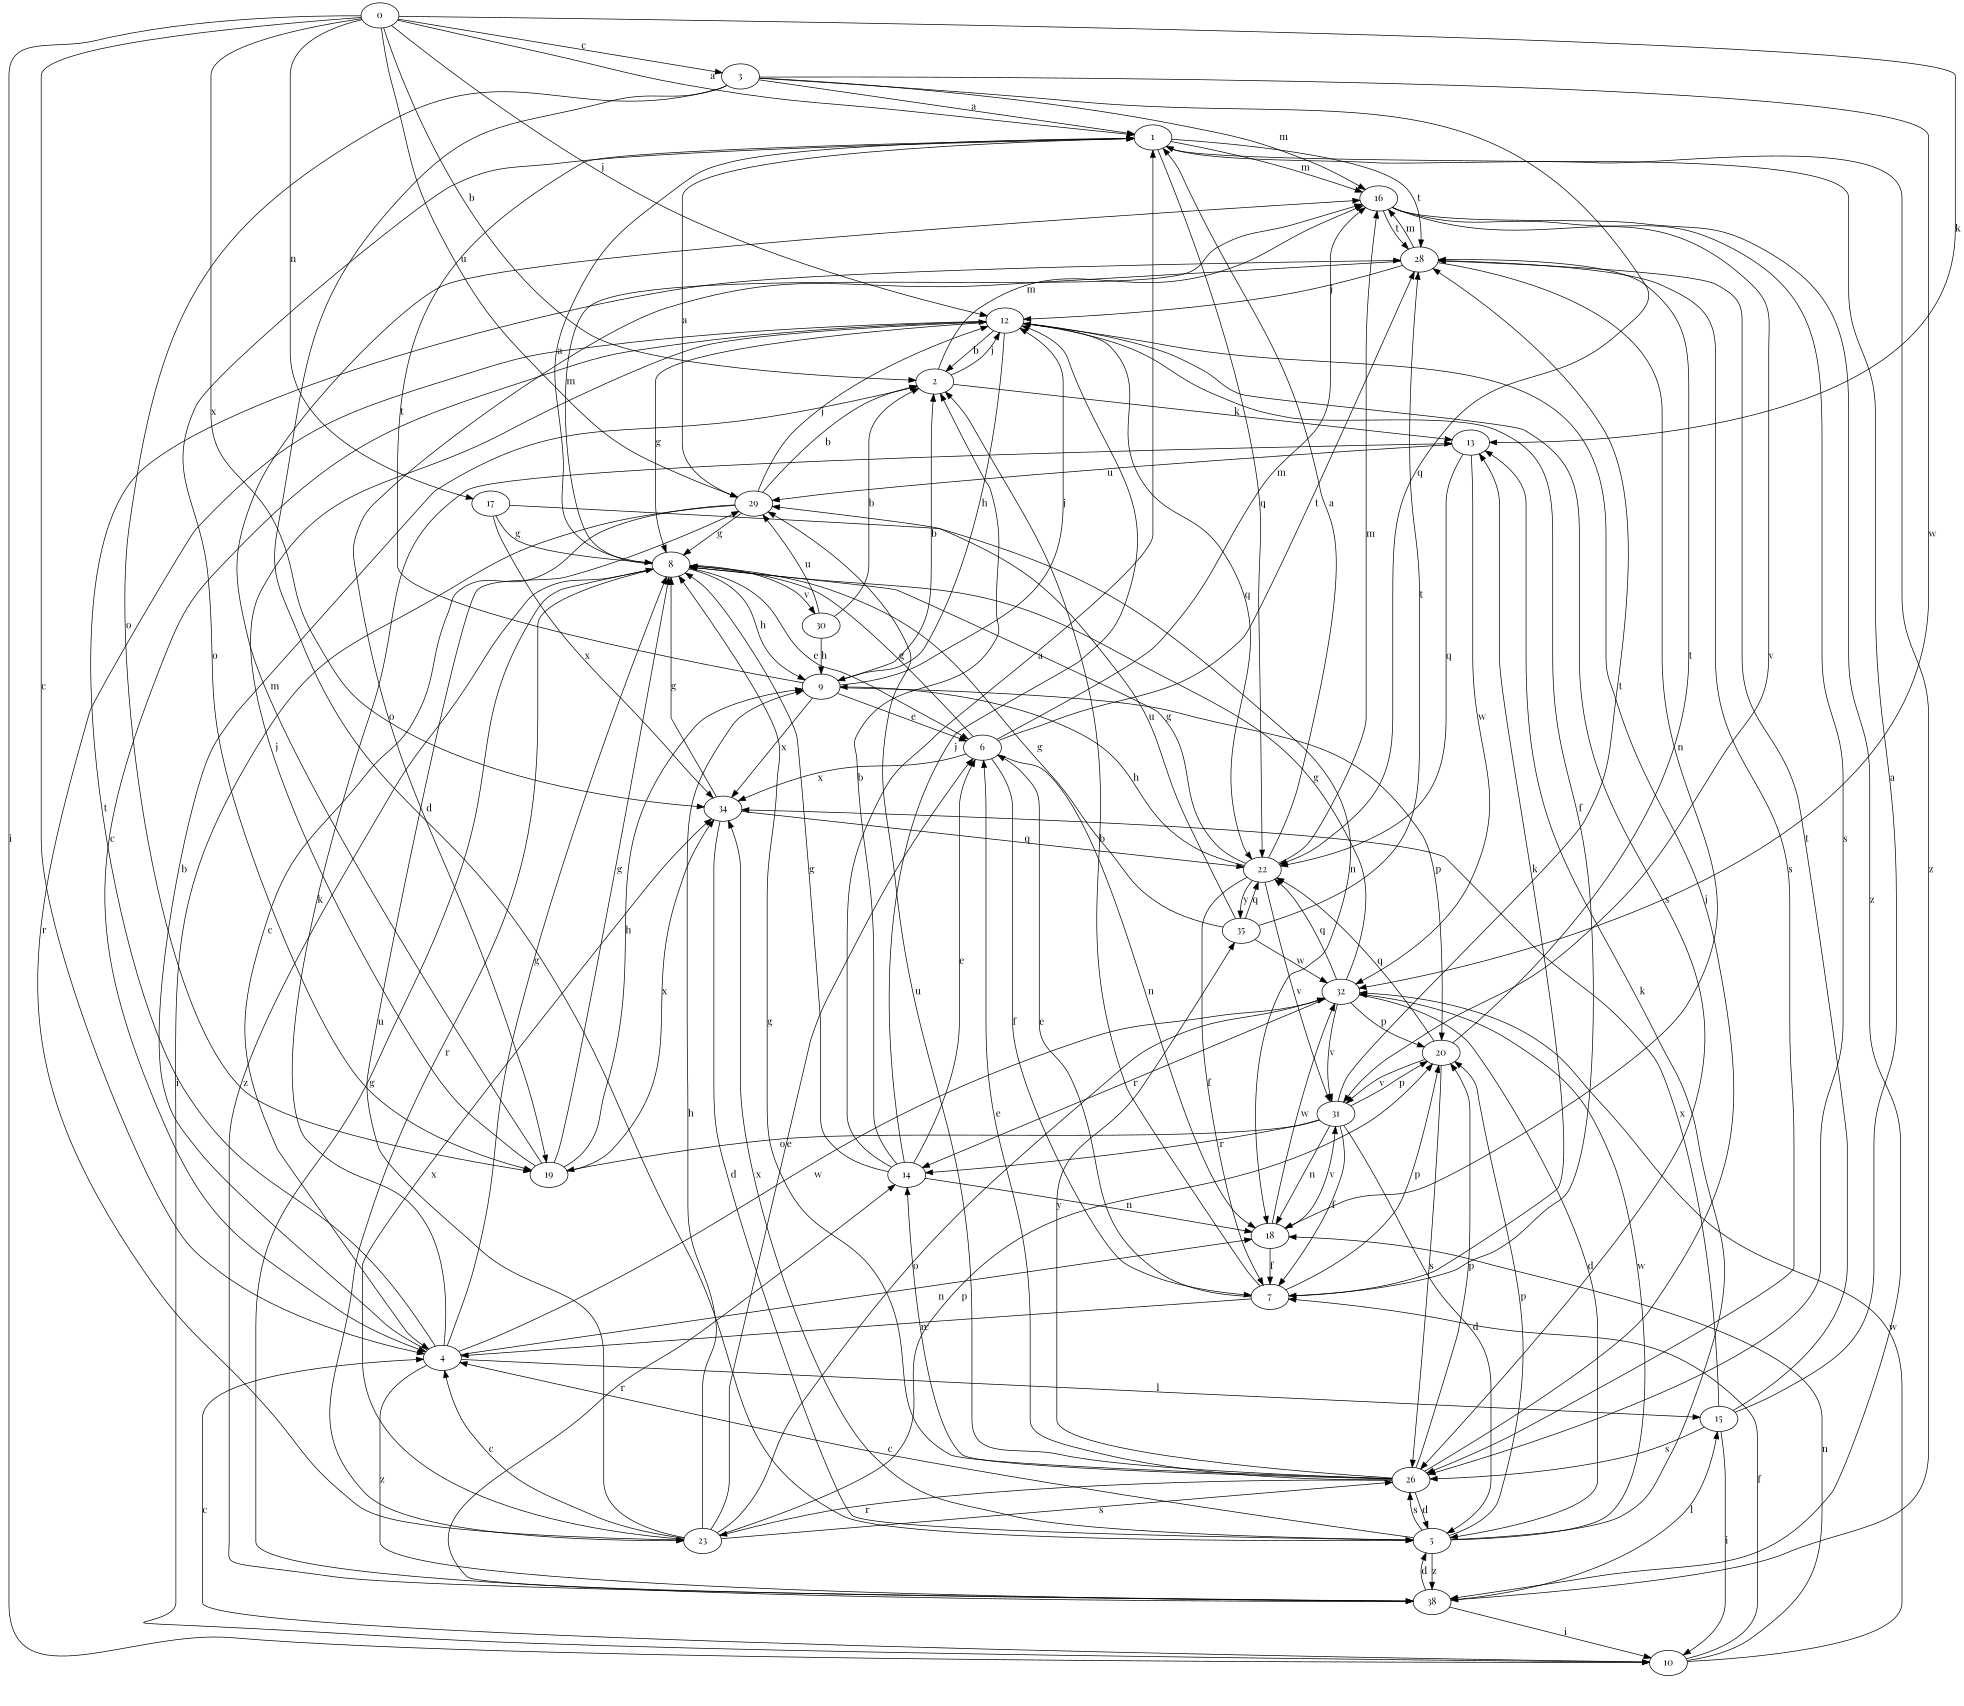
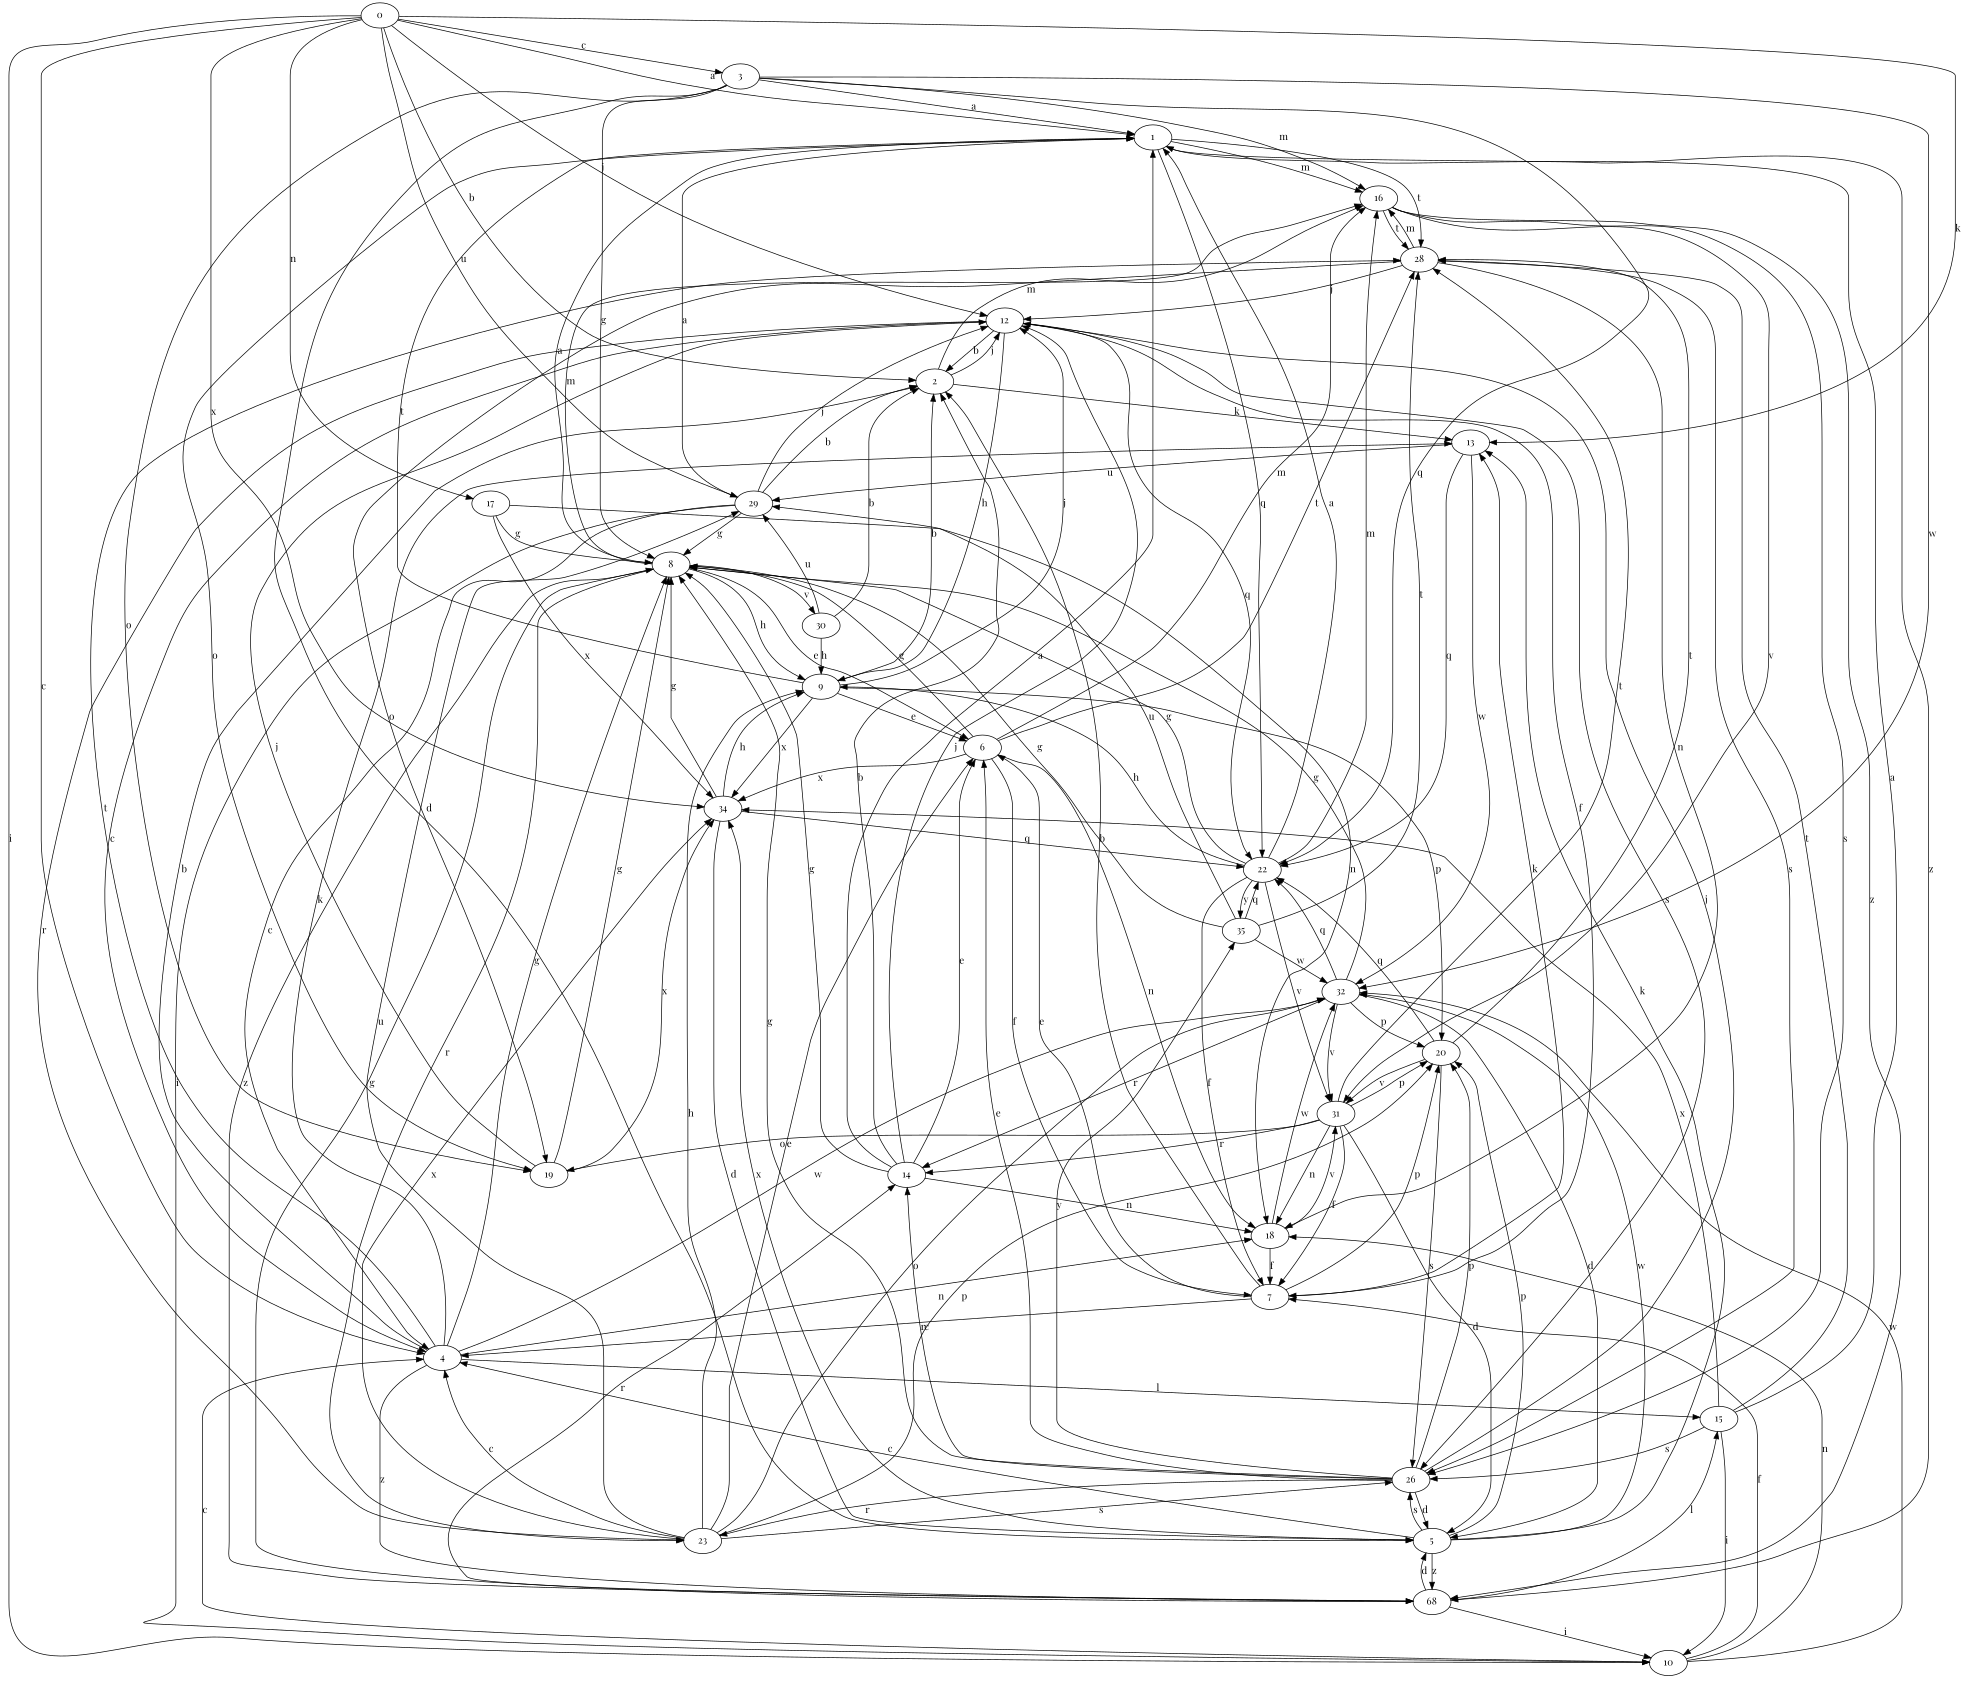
edge "19" -> "16": removed, label "m"
edge "12" -> "8": now "3" -> "8"
edge "19" -> "9": now "34" -> "9"
edge "26" -> "29": removed, label "u"
node "38": label "38" -> "68"
